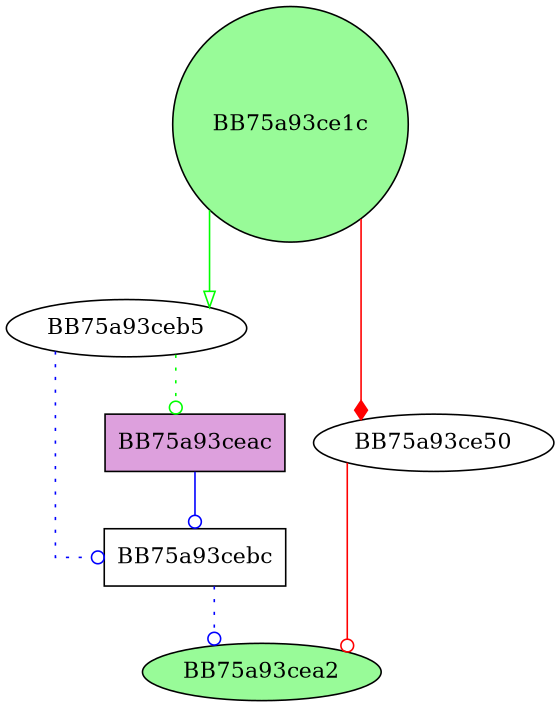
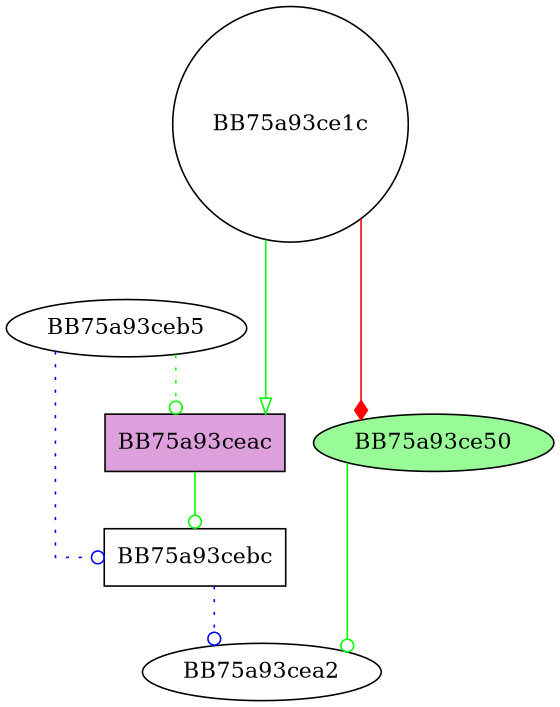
node "BB75a93ce1c": fillcolor palegreen -> white
edge "BB75a93ce1c" -> "BB75a93ceb5": now "BB75a93ce1c" -> "BB75a93ceac"
node "BB75a93ce50": fillcolor white -> palegreen
edge "BB75a93ceac" -> "BB75a93cebc": color blue -> green
edge "BB75a93ce50" -> "BB75a93cea2": color red -> green
node "BB75a93cea2": fillcolor palegreen -> white
